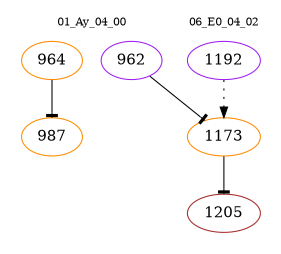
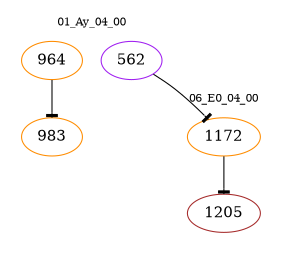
cluster "06_E0_04_02": label "06_E0_04_02" -> "06_E0_04_00"
node "962": label "962" -> "562"
node "1192": removed
node "987": label "987" -> "983"
node "1173": label "1173" -> "1172"
